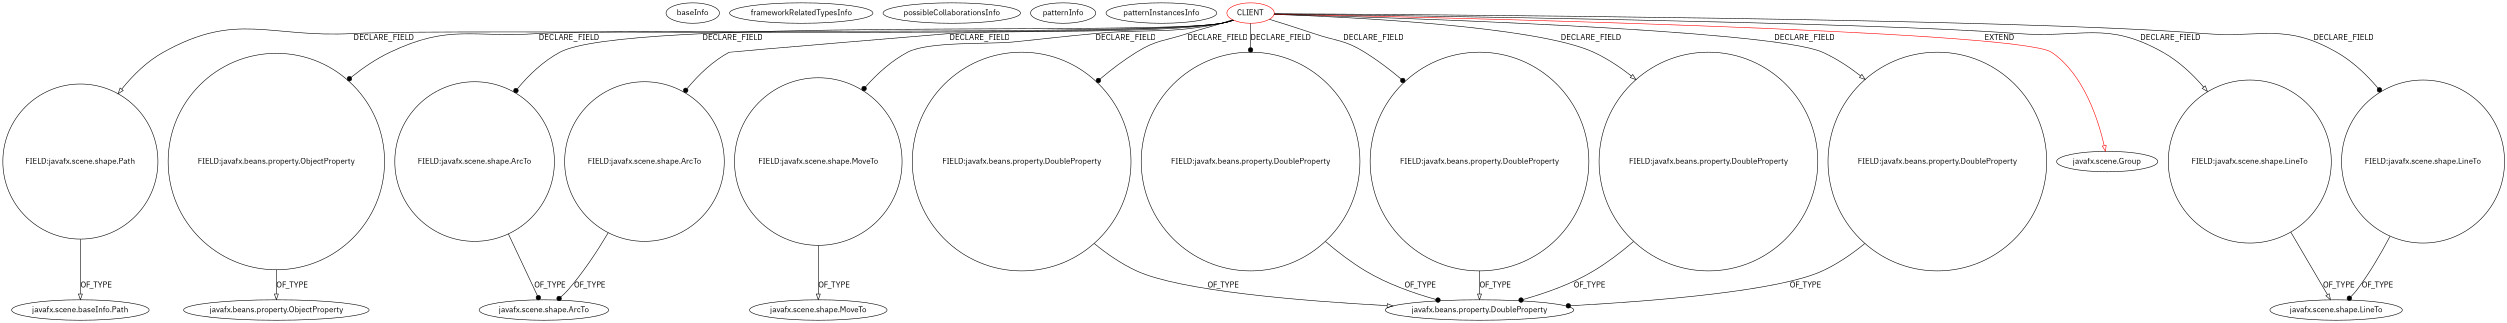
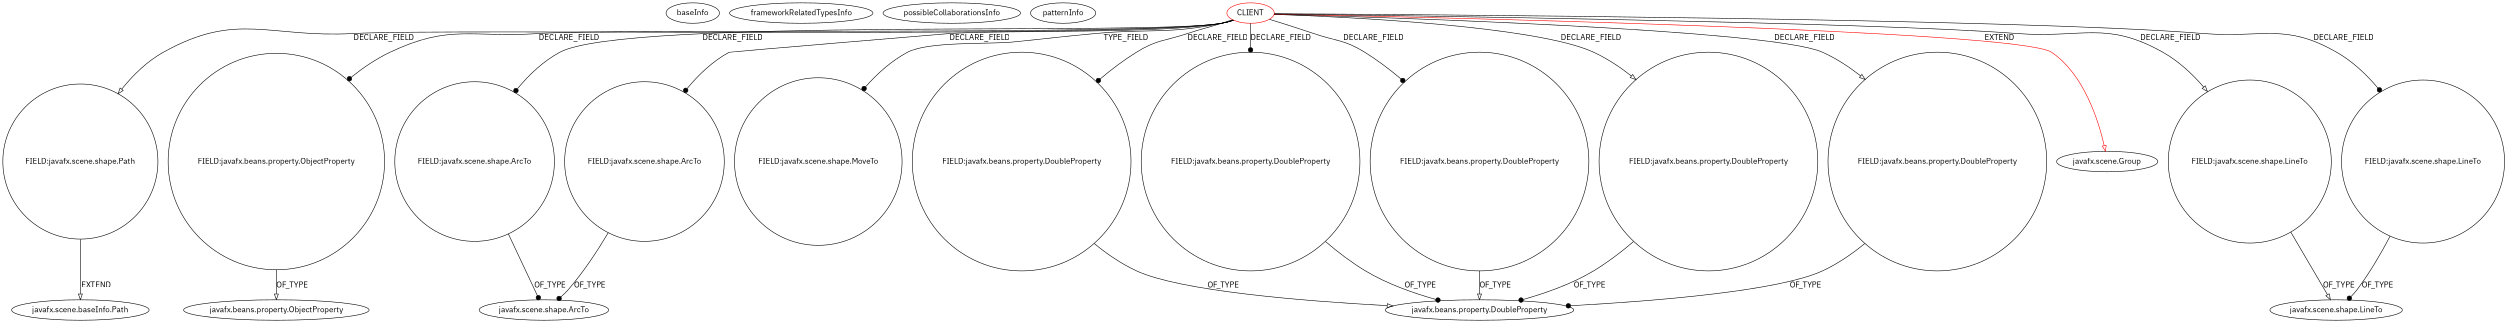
node "patternInstancesInfo": removed
edge "CLIENT" -> "FIELD:javafx.scene.shape.MoveTo": label "DECLARE_FIELD" -> "TYPE_FIELD"
edge "FIELD:javafx.scene.shape.Path" -> "javafx.scene.baseInfo.Path": label "OF_TYPE" -> "EXTEND"
node "javafx.scene.shape.MoveTo": removed
